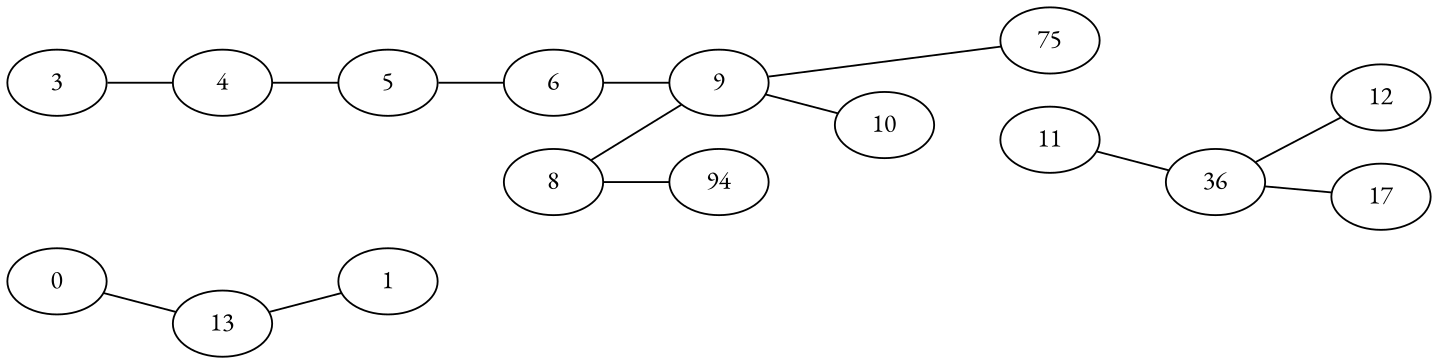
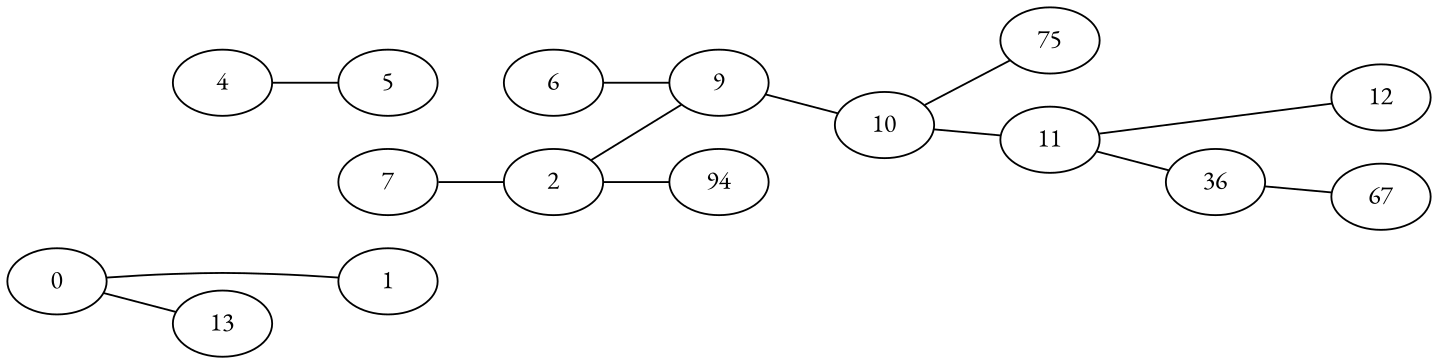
edge "75" -- "9": now "75" -- "10"
node "3": removed
edge "5" -- "6": removed
edge "10" -- "11": added
edge "12" -- "36": now "12" -- "11"
node "7": added
node "8": label "8" -> "2"
node "17": label "17" -> "67"
edge "1" -- "13": now "1" -- "0"
